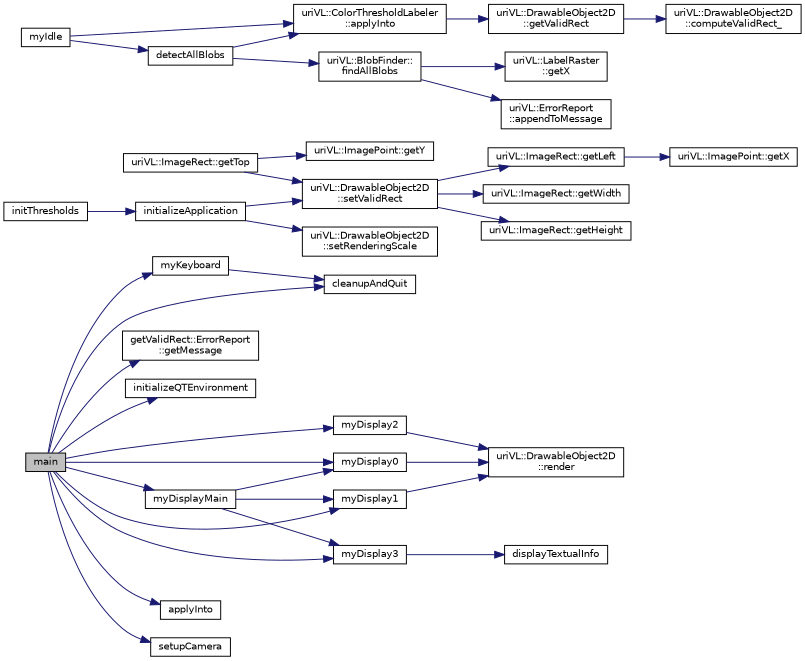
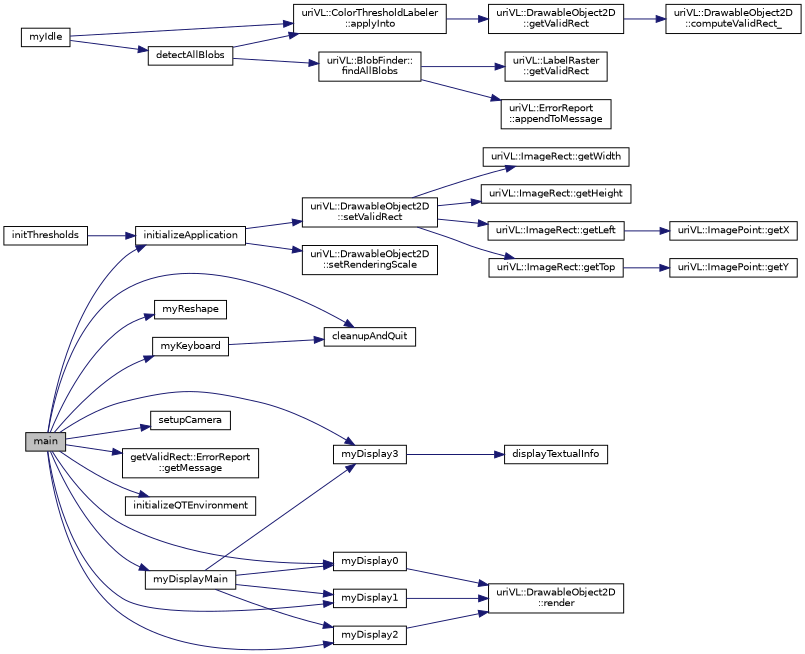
node "uriVL::LabelRaster ::getX": label "uriVL::LabelRaster ::getX" -> "uriVL::LabelRaster ::getValidRect"
edge "uriVL::ImageRect::getTop" -> "uriVL::DrawableObject2D ::setValidRect": reversed
edge "main" -> "initializeApplication": added
edge "myDisplayMain" -> "myDisplay2": added
node "applyInto": label "applyInto" -> "myReshape"
